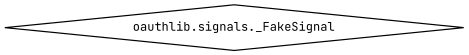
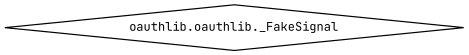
node "oauthlib.signals._FakeSignal": label "oauthlib.signals._FakeSignal" -> "oauthlib.oauthlib._FakeSignal"
